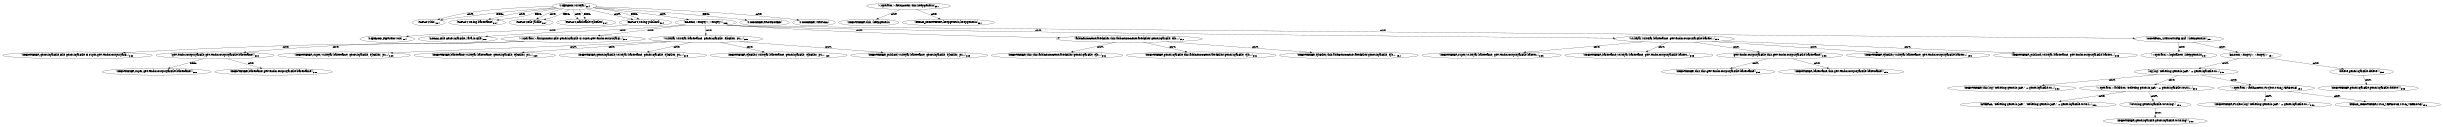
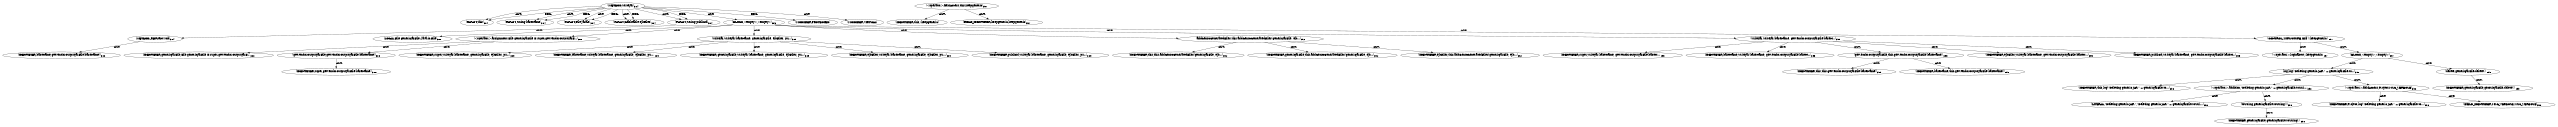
edge "(getVendorOutputJarFile,getVendorOutputJarFile(baseName))" -> "(IDENTIFIER,baseName,getVendorOutputJarFile(baseName))": now "(METHOD_RETURN,void)" -> "(IDENTIFIER,baseName,getVendorOutputJarFile(baseName))"
edge "(getVendorOutputJarFile,getVendorOutputJarFile(baseName))" -> "(IDENTIFIER,super,getVendorOutputJarFile(baseName))": label "DDG: " -> "AST: "
